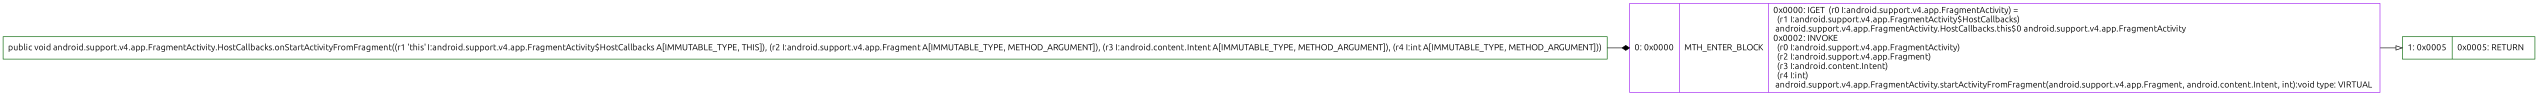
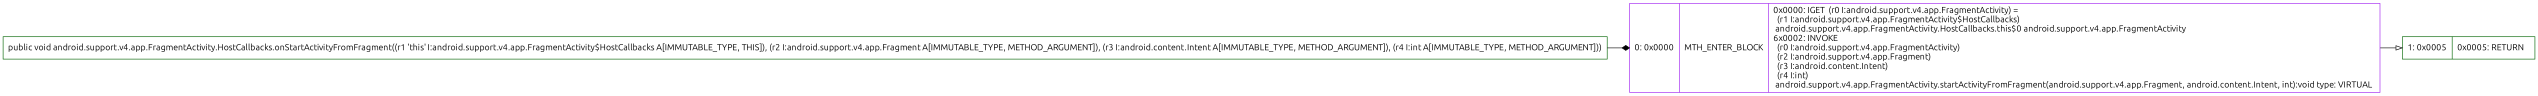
node "0: 0x0000": text "0x0002: INVOKE" -> "6x0002: INVOKE"
